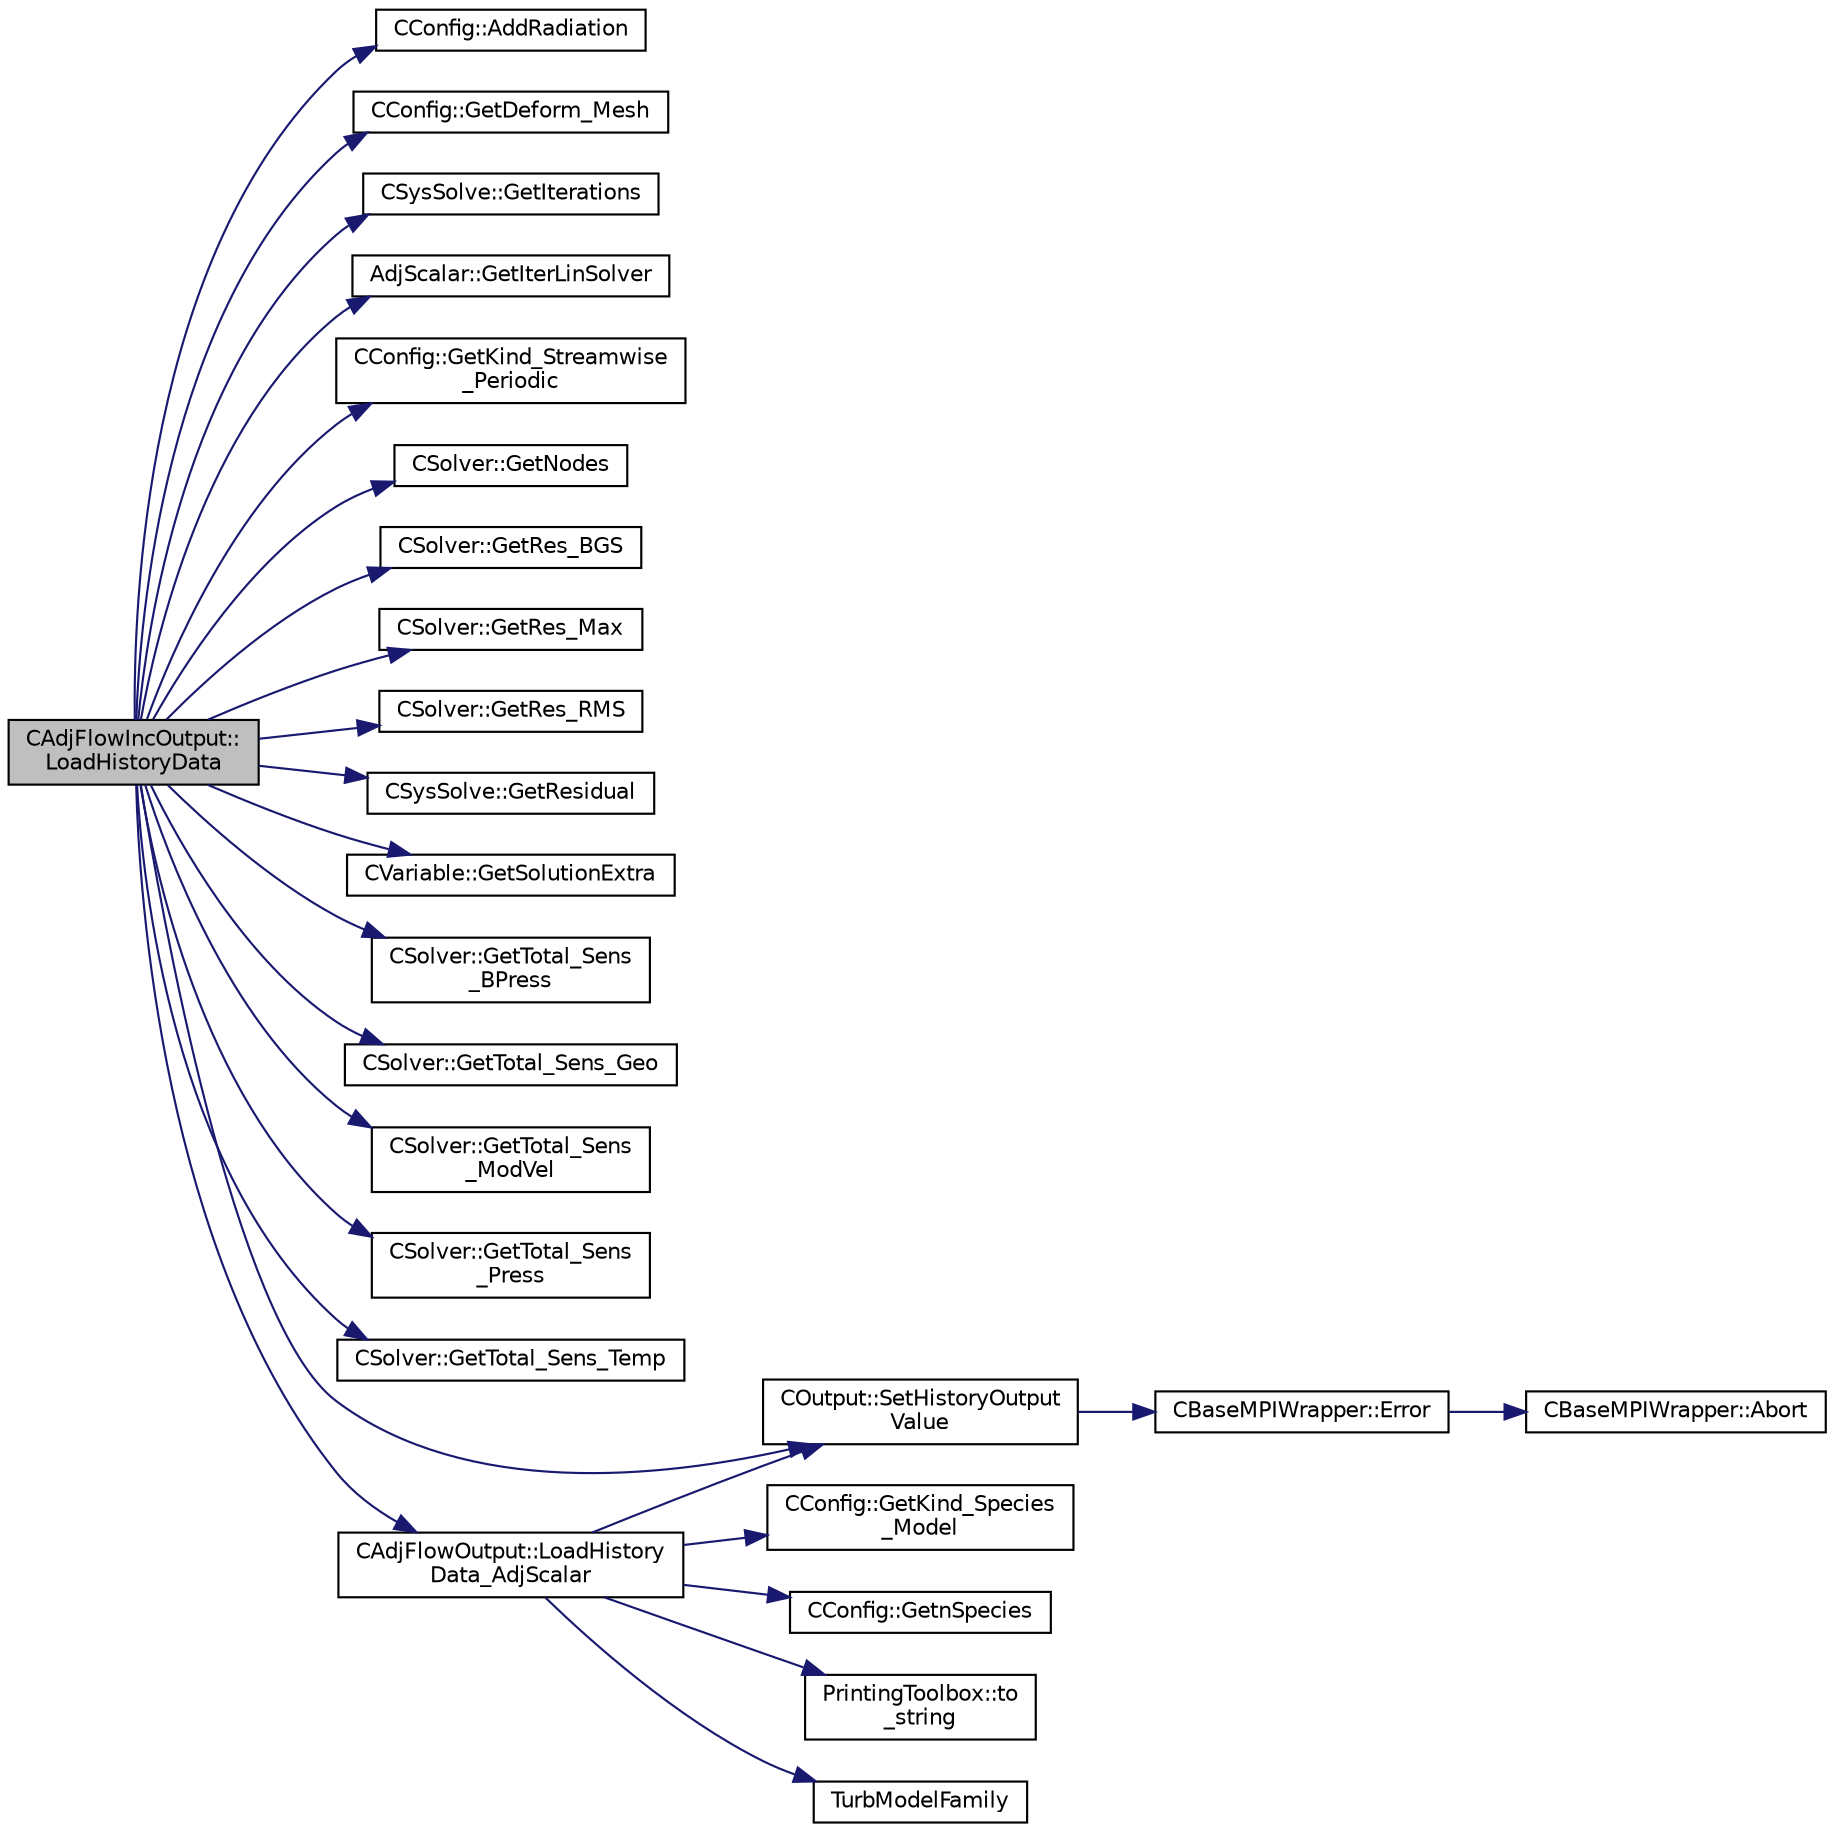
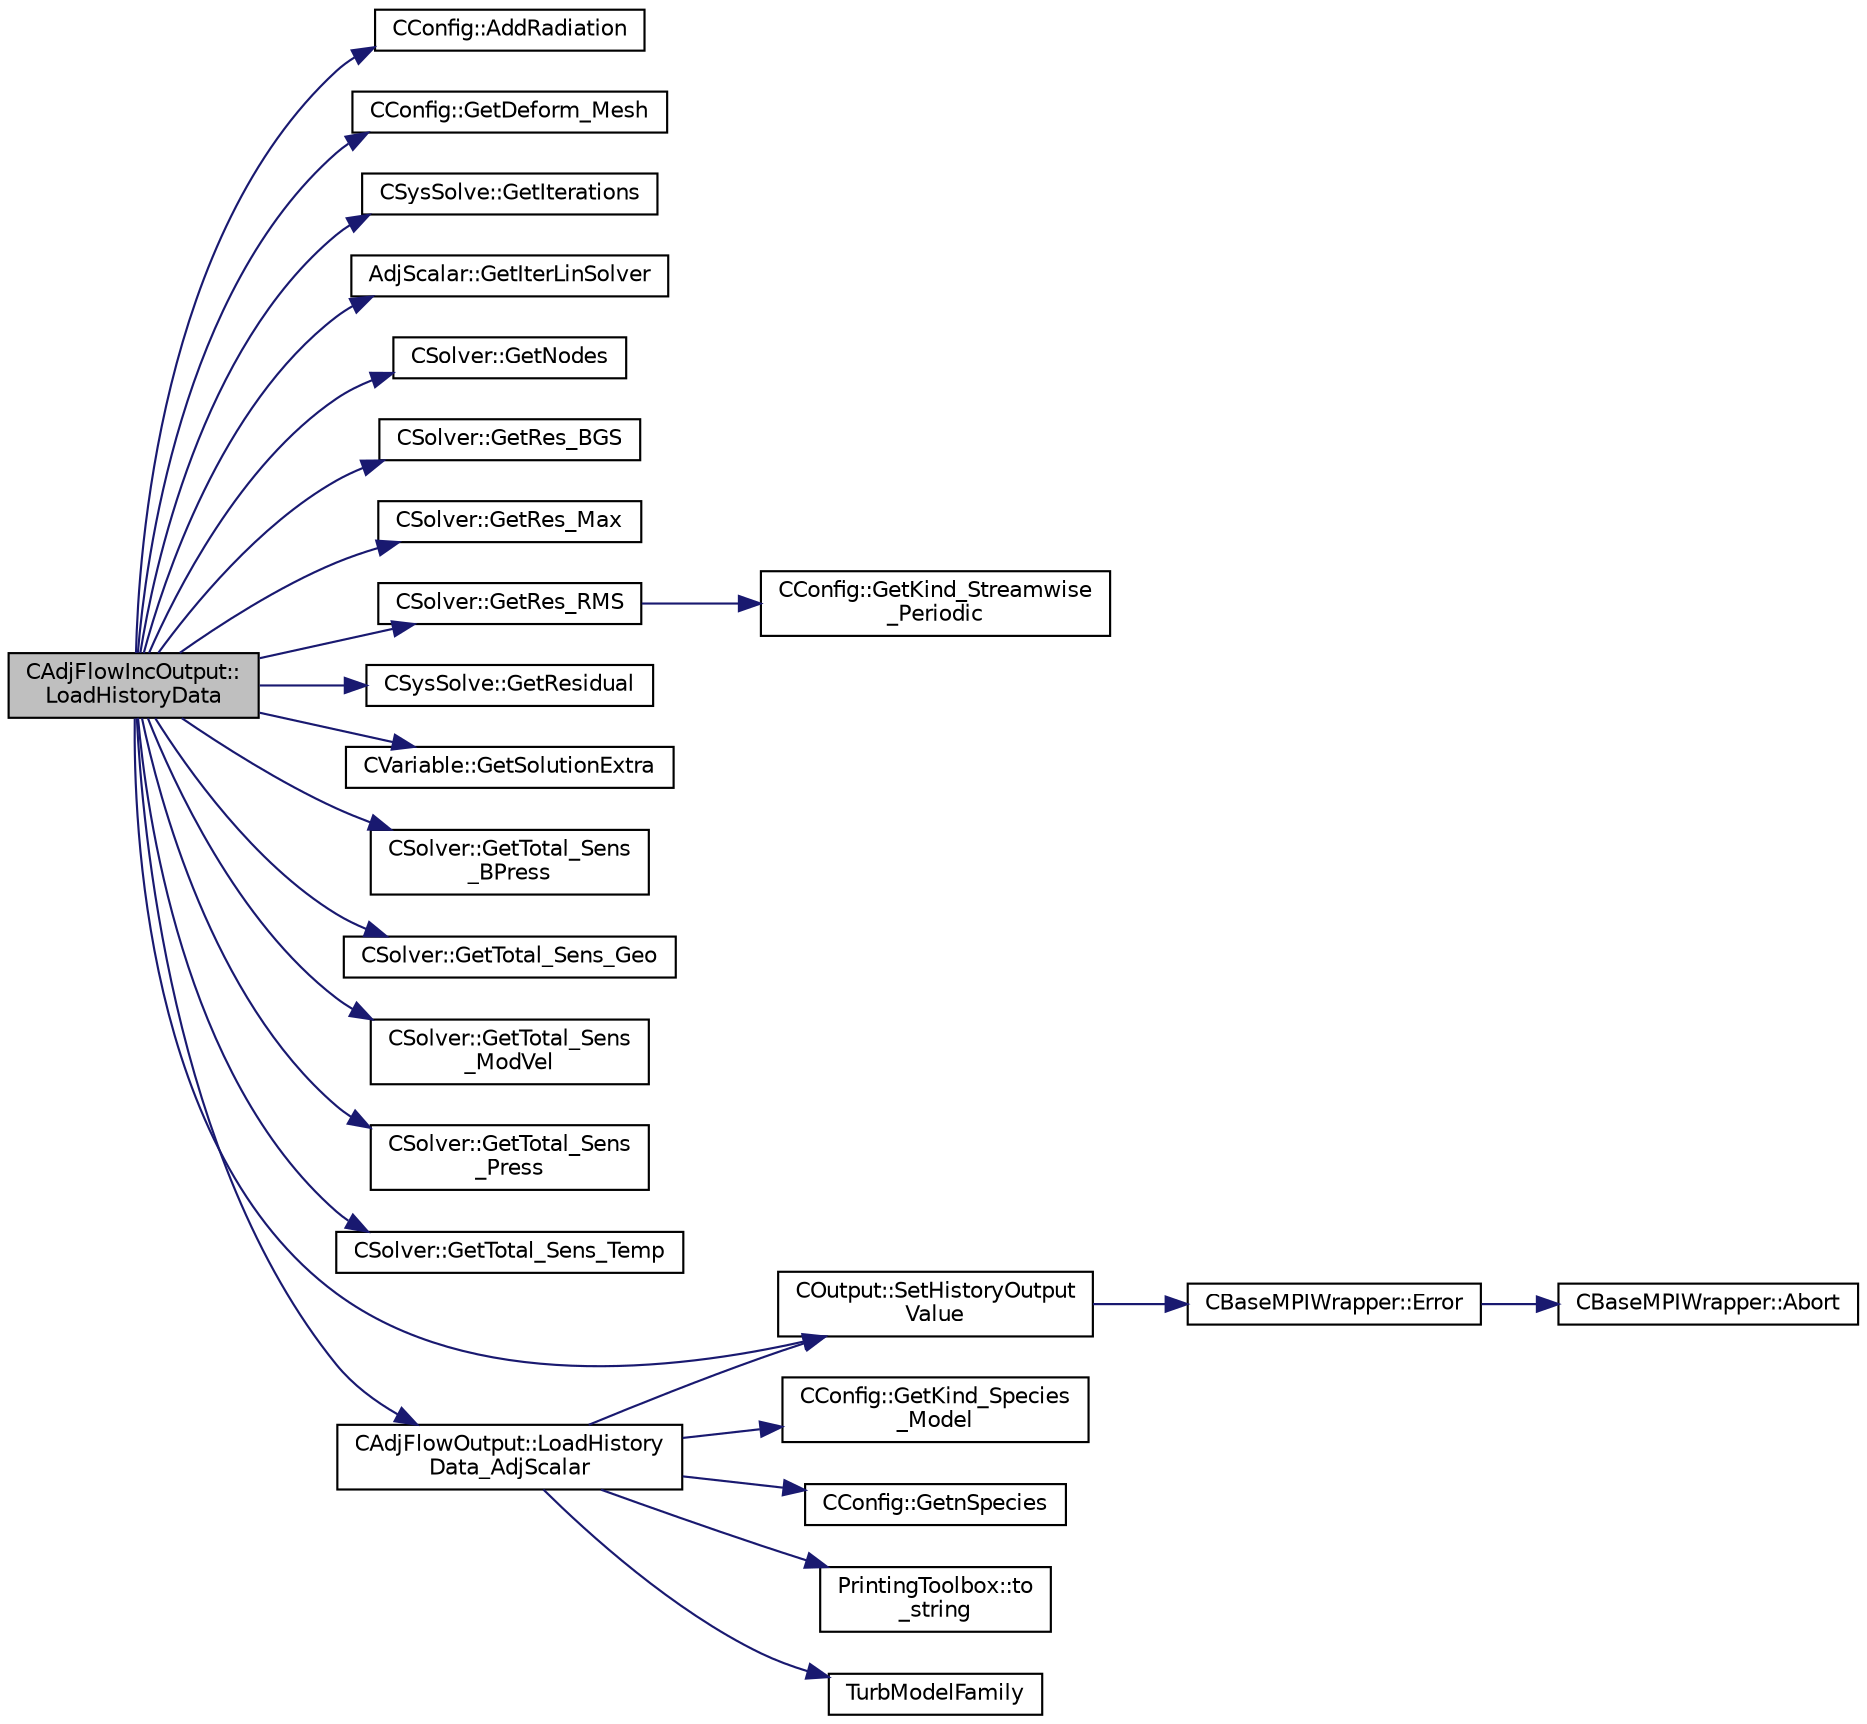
edge "CAdjFlowIncOutput:: LoadHistoryData" -> "CConfig::GetKind_Streamwise _Periodic": now "CSolver::GetRes_RMS" -> "CConfig::GetKind_Streamwise _Periodic"
